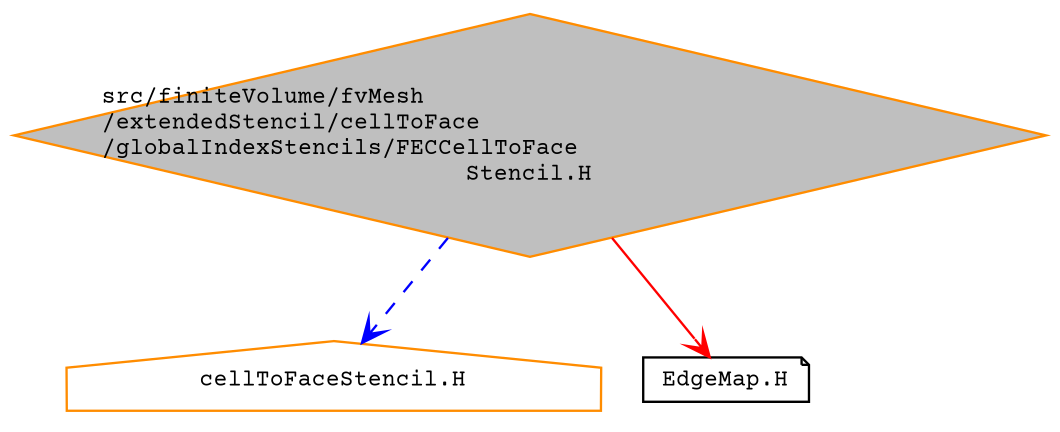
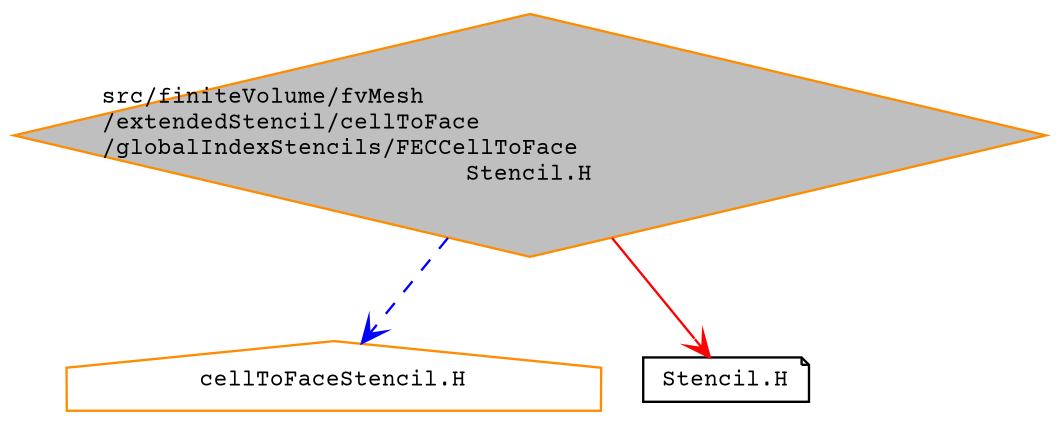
node "EdgeMap.H": label "EdgeMap.H" -> "Stencil.H"
